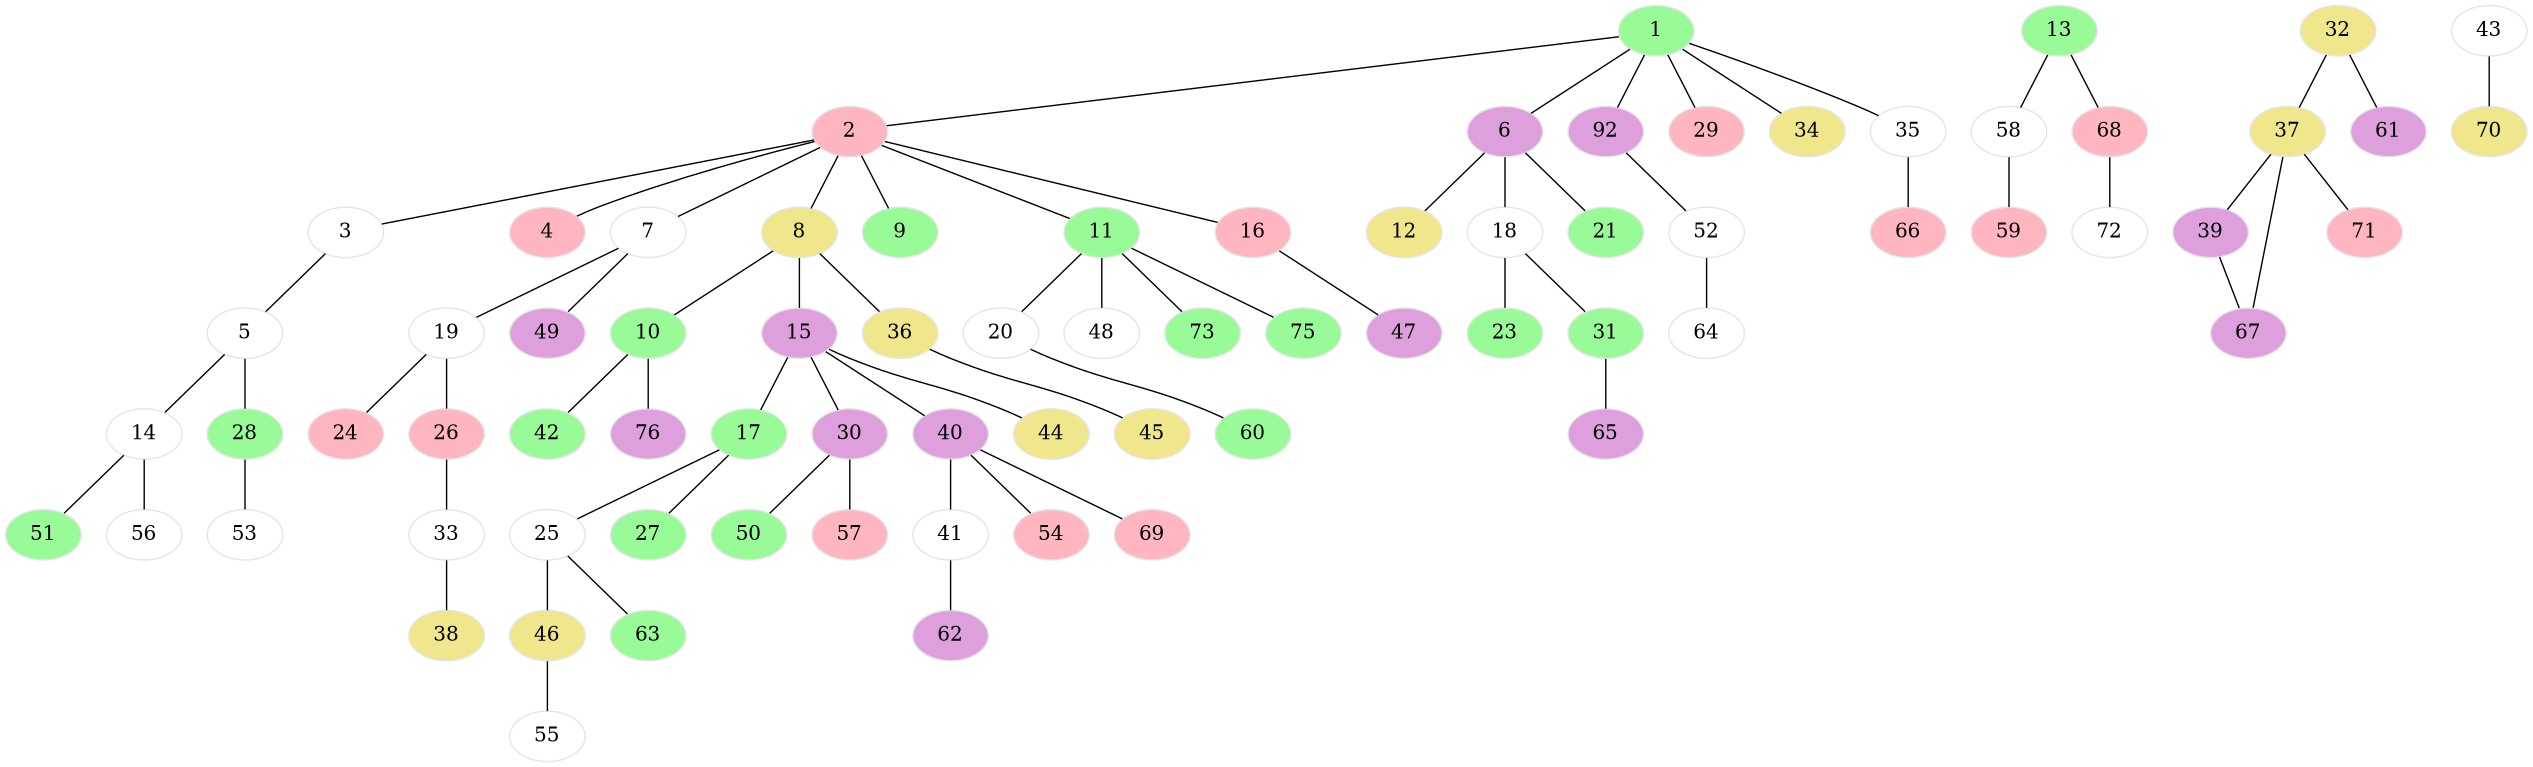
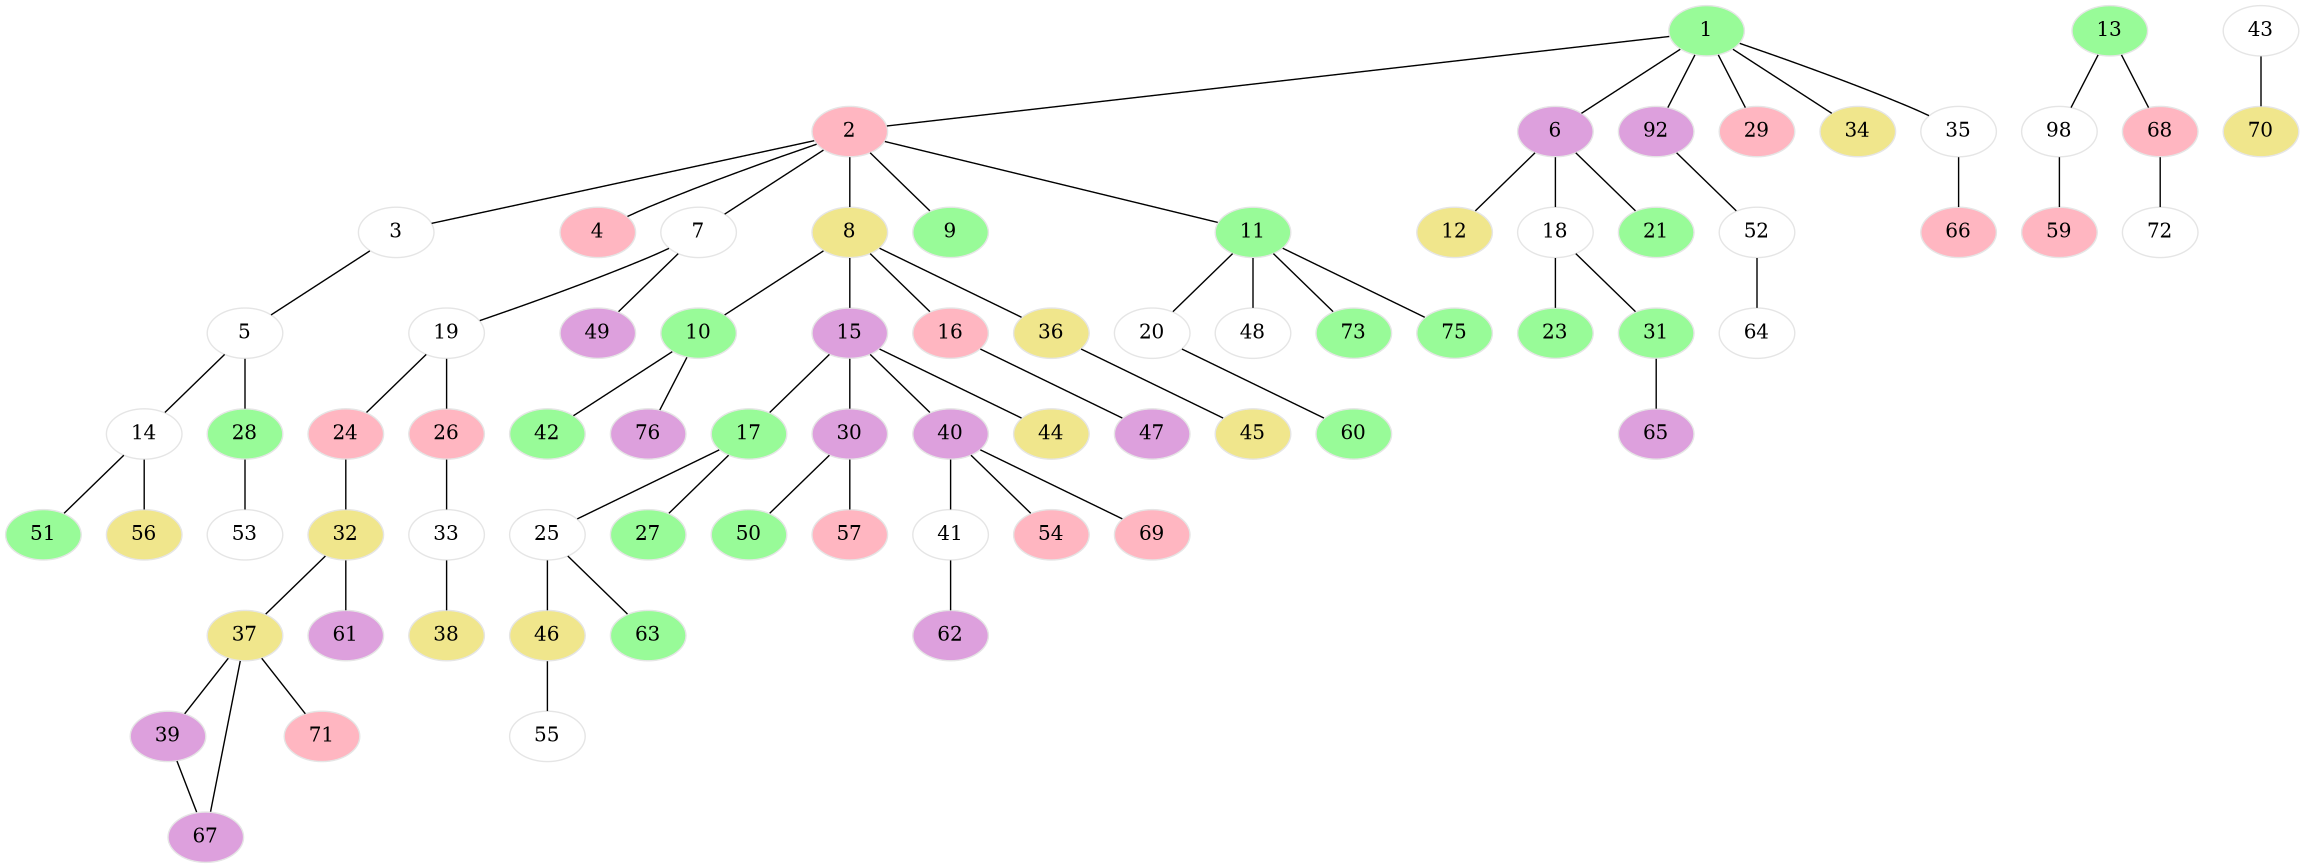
node "58": label "58" -> "98"
edge "2" -- "16": now "8" -- "16"
edge "24" -- "32": added
node "56": fillcolor white -> khaki
